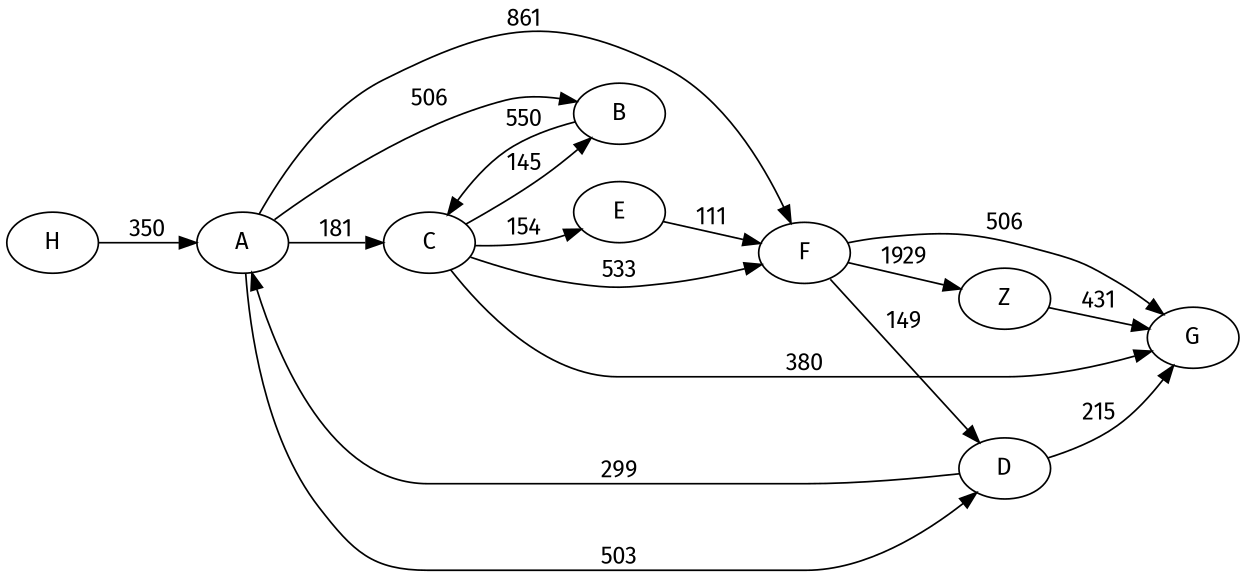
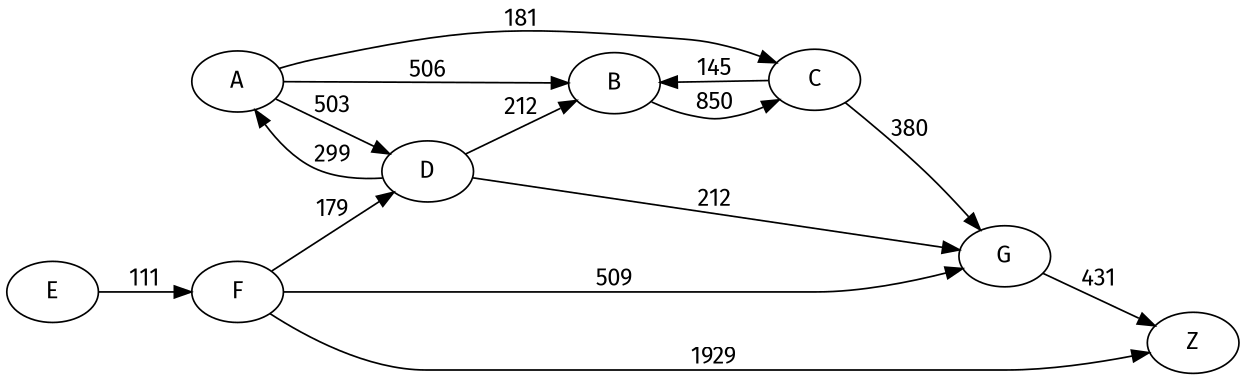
edge "A" -> "F": removed, label "861"
edge "B" -> "C": label "550" -> "850"
edge "D" -> "B": added, label "212"
edge "F" -> "G": label "506" -> "509"
node "H": removed
edge "C" -> "E": removed, label "154"
edge "C" -> "F": removed, label "533"
edge "Z" -> "G": reversed
edge "F" -> "D": label "149" -> "179"
edge "D" -> "G": label "215" -> "212"
